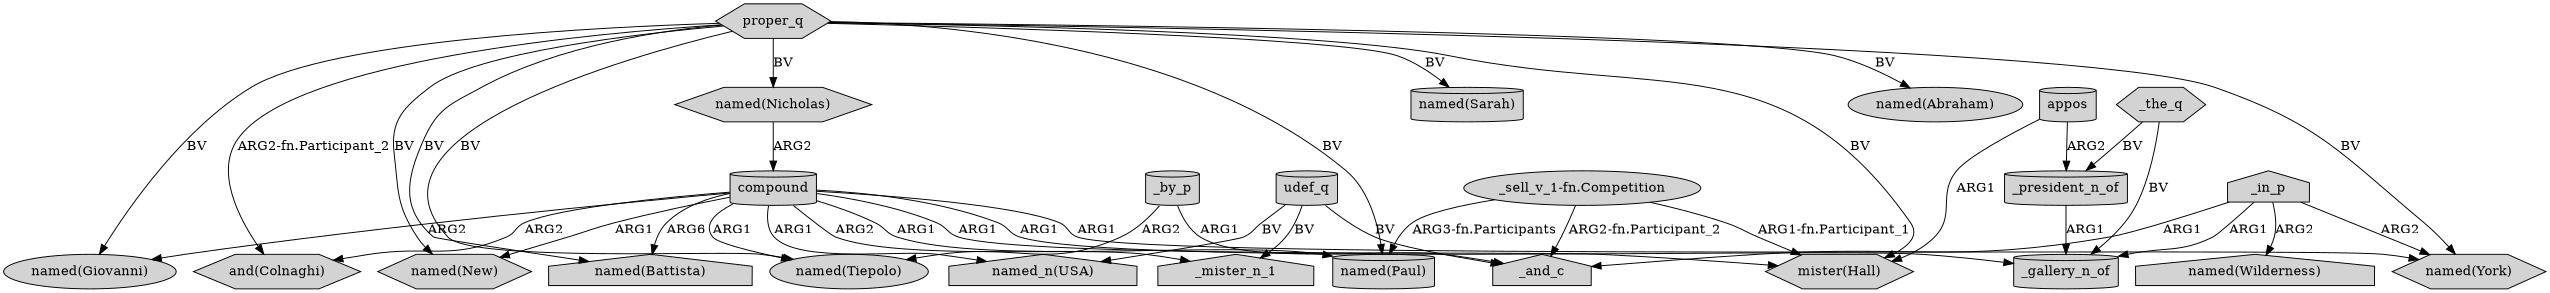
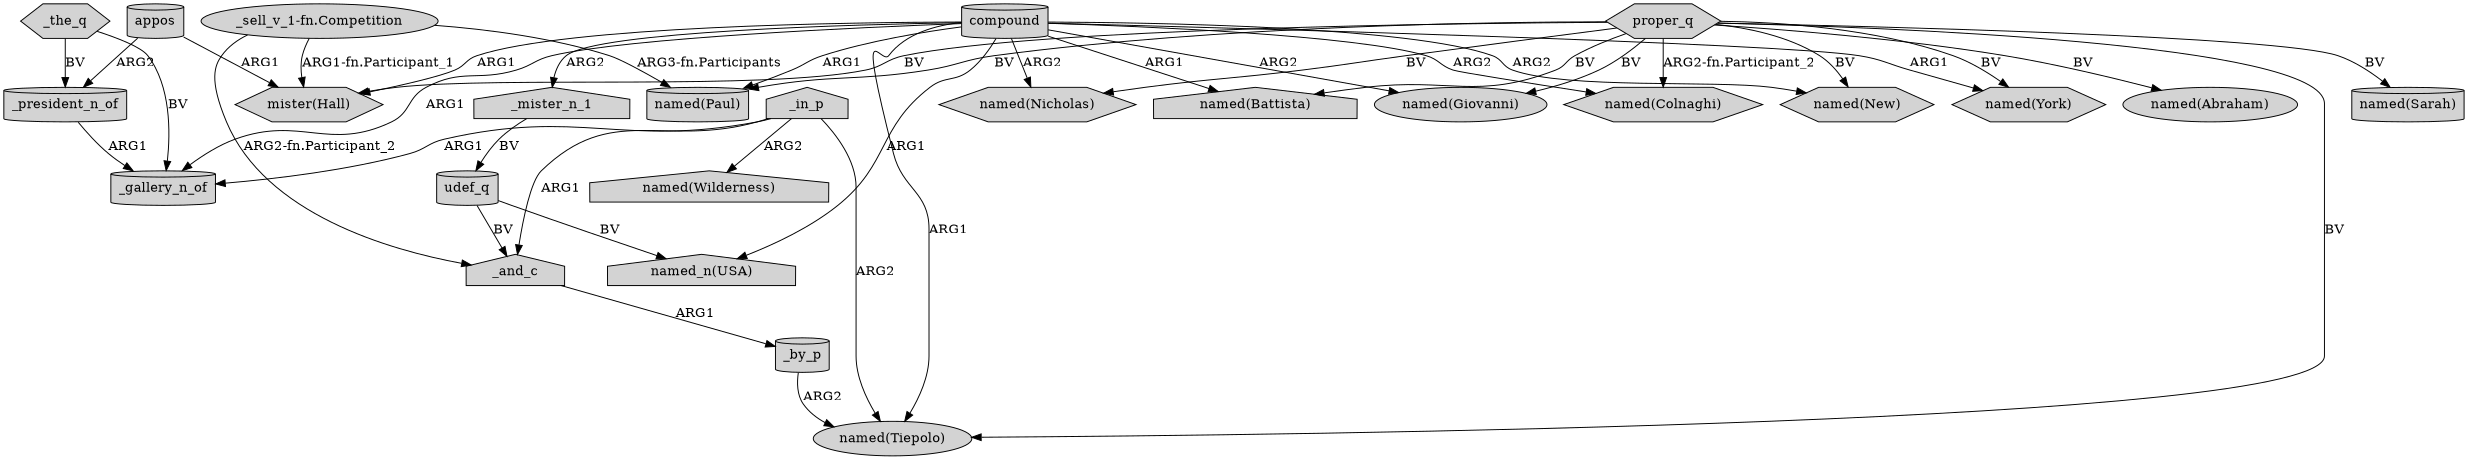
edge "named(Nicholas)" -> "compound": reversed
edge "_in_p" -> "named(York)": now "_in_p" -> "named(Tiepolo)"
edge "compound" -> "named(New)": label "ARG1" -> "ARG2"
edge "compound" -> "named(Battista)": label "ARG6" -> "ARG1"
edge "udef_q" -> "_mister_n_1": reversed
edge "_by_p" -> "_and_c": reversed
node "and(Colnaghi)": label "and(Colnaghi)" -> "named(Colnaghi)"
